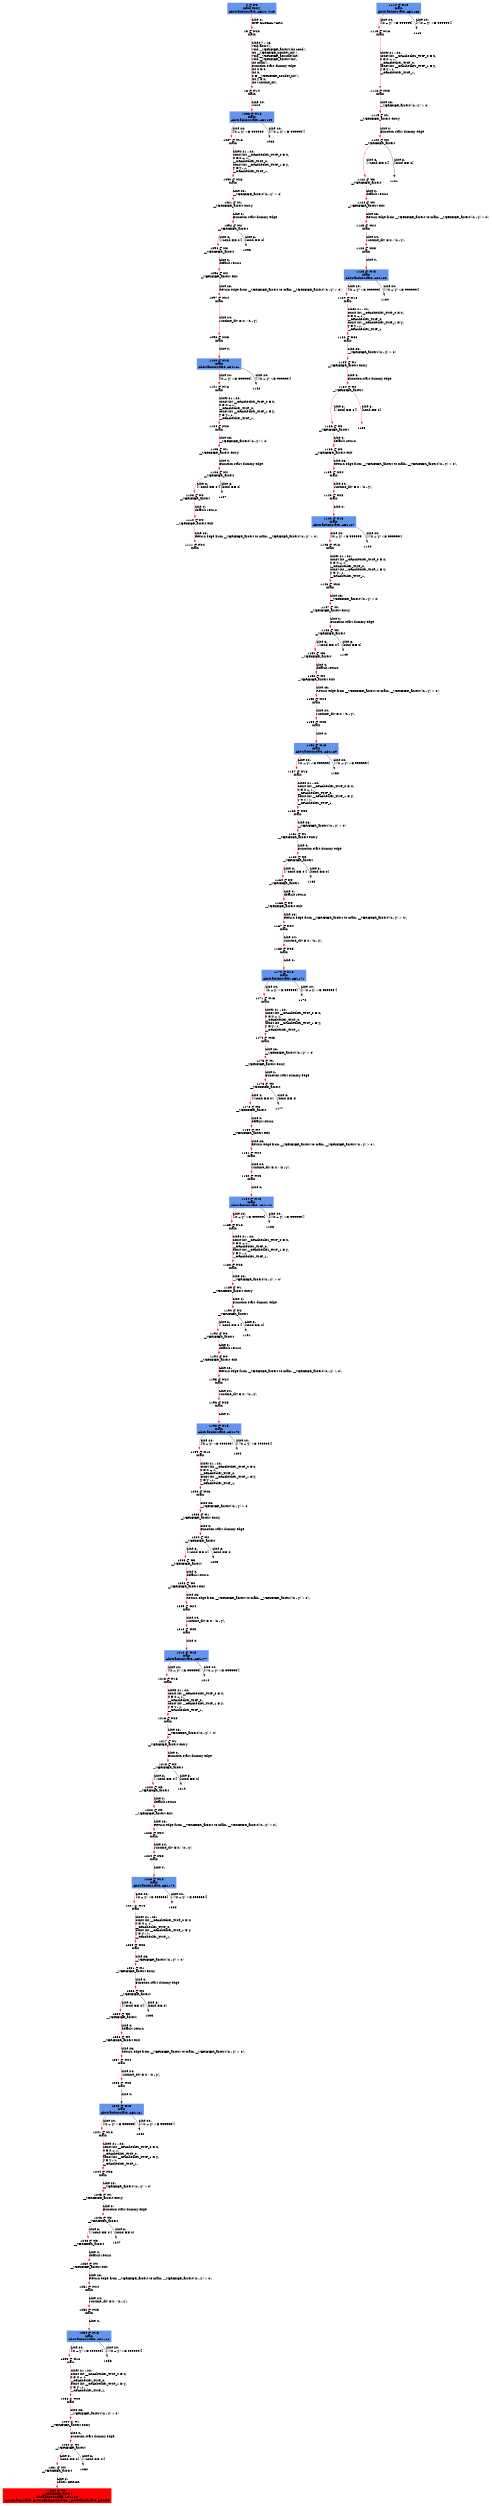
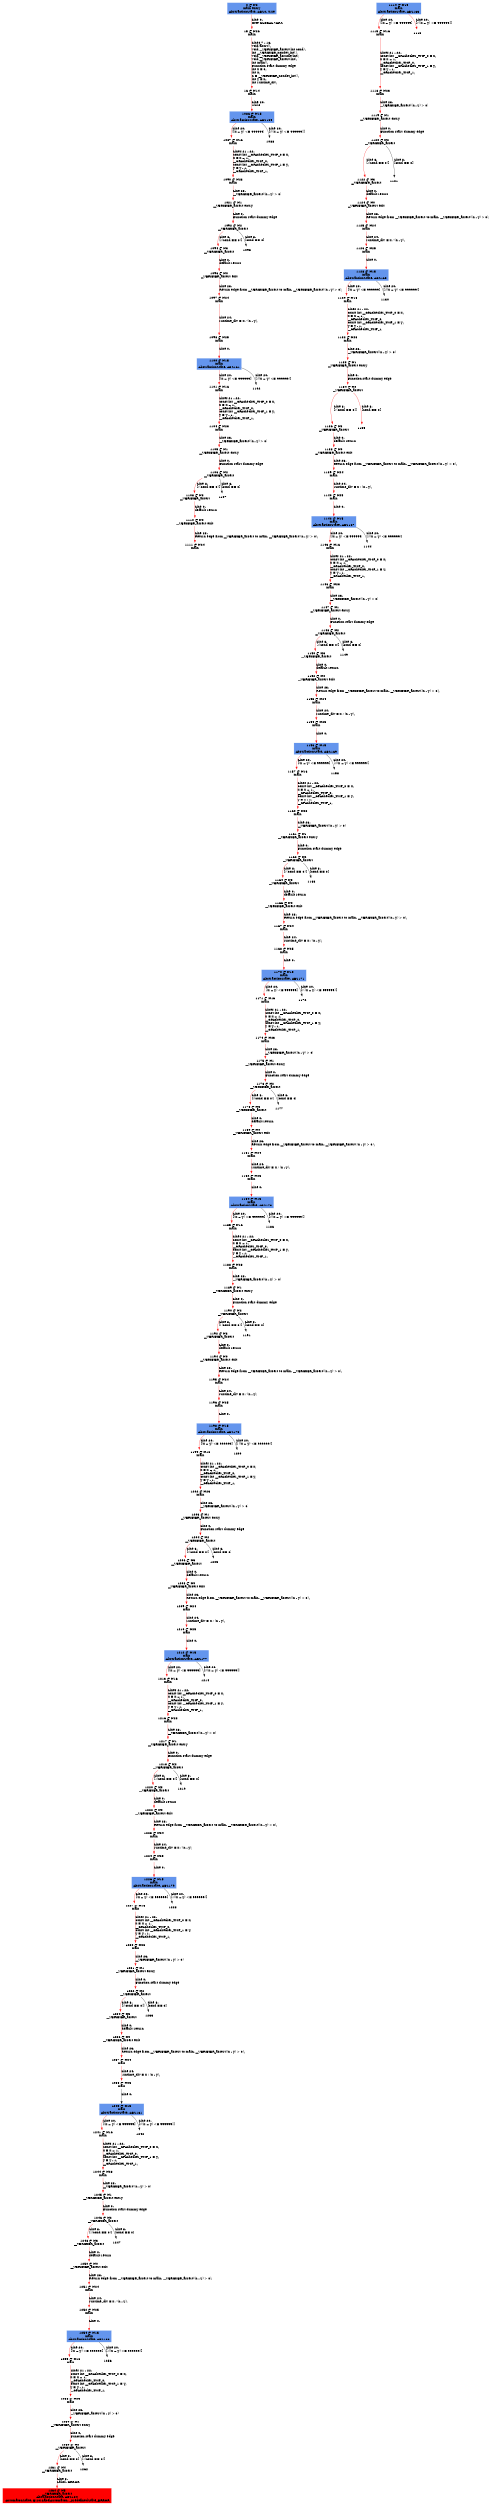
edge "1114 @ N15 main AbstractionState: ABS163" -> "1116": color black -> red
